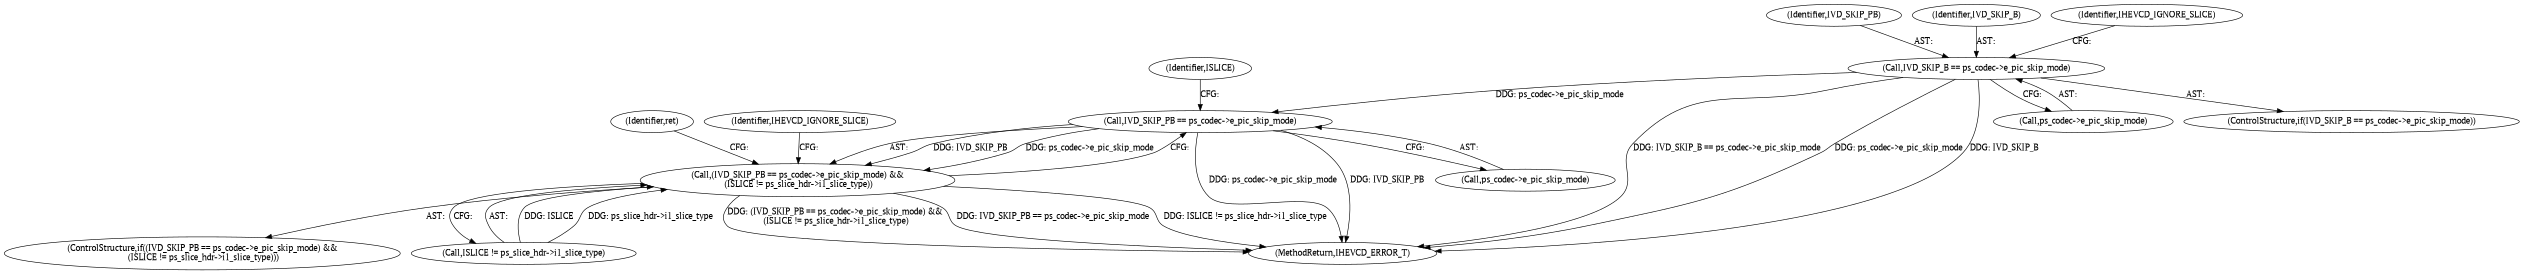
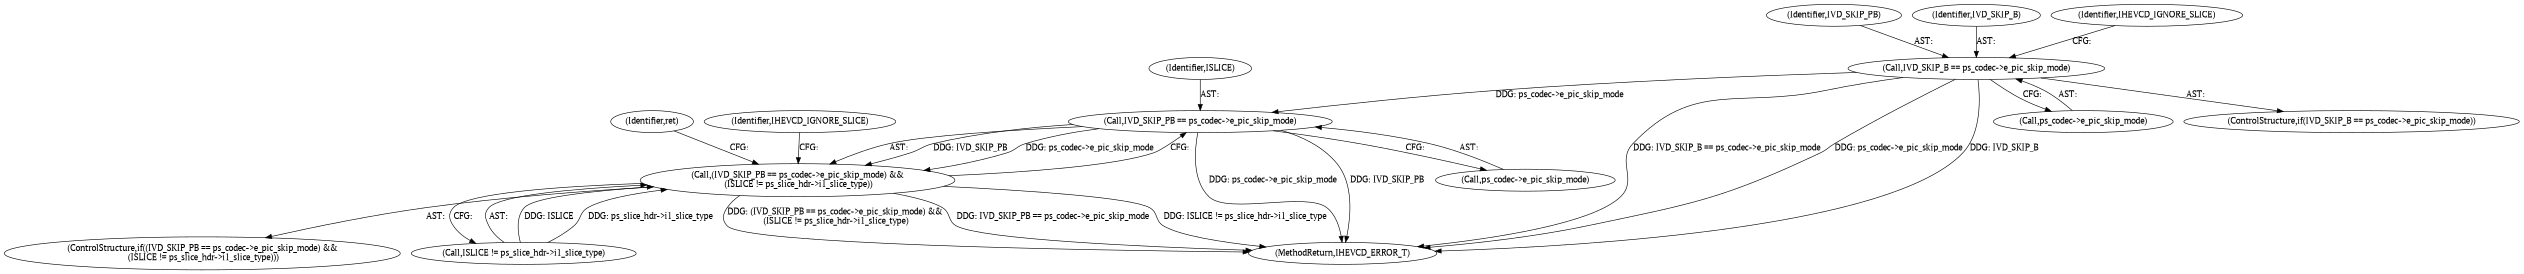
edge "(Identifier,ISLICE)" -> "(Call,IVD_SKIP_PB == ps_codec->e_pic_skip_mode)": label "CFG: " -> "AST: "
